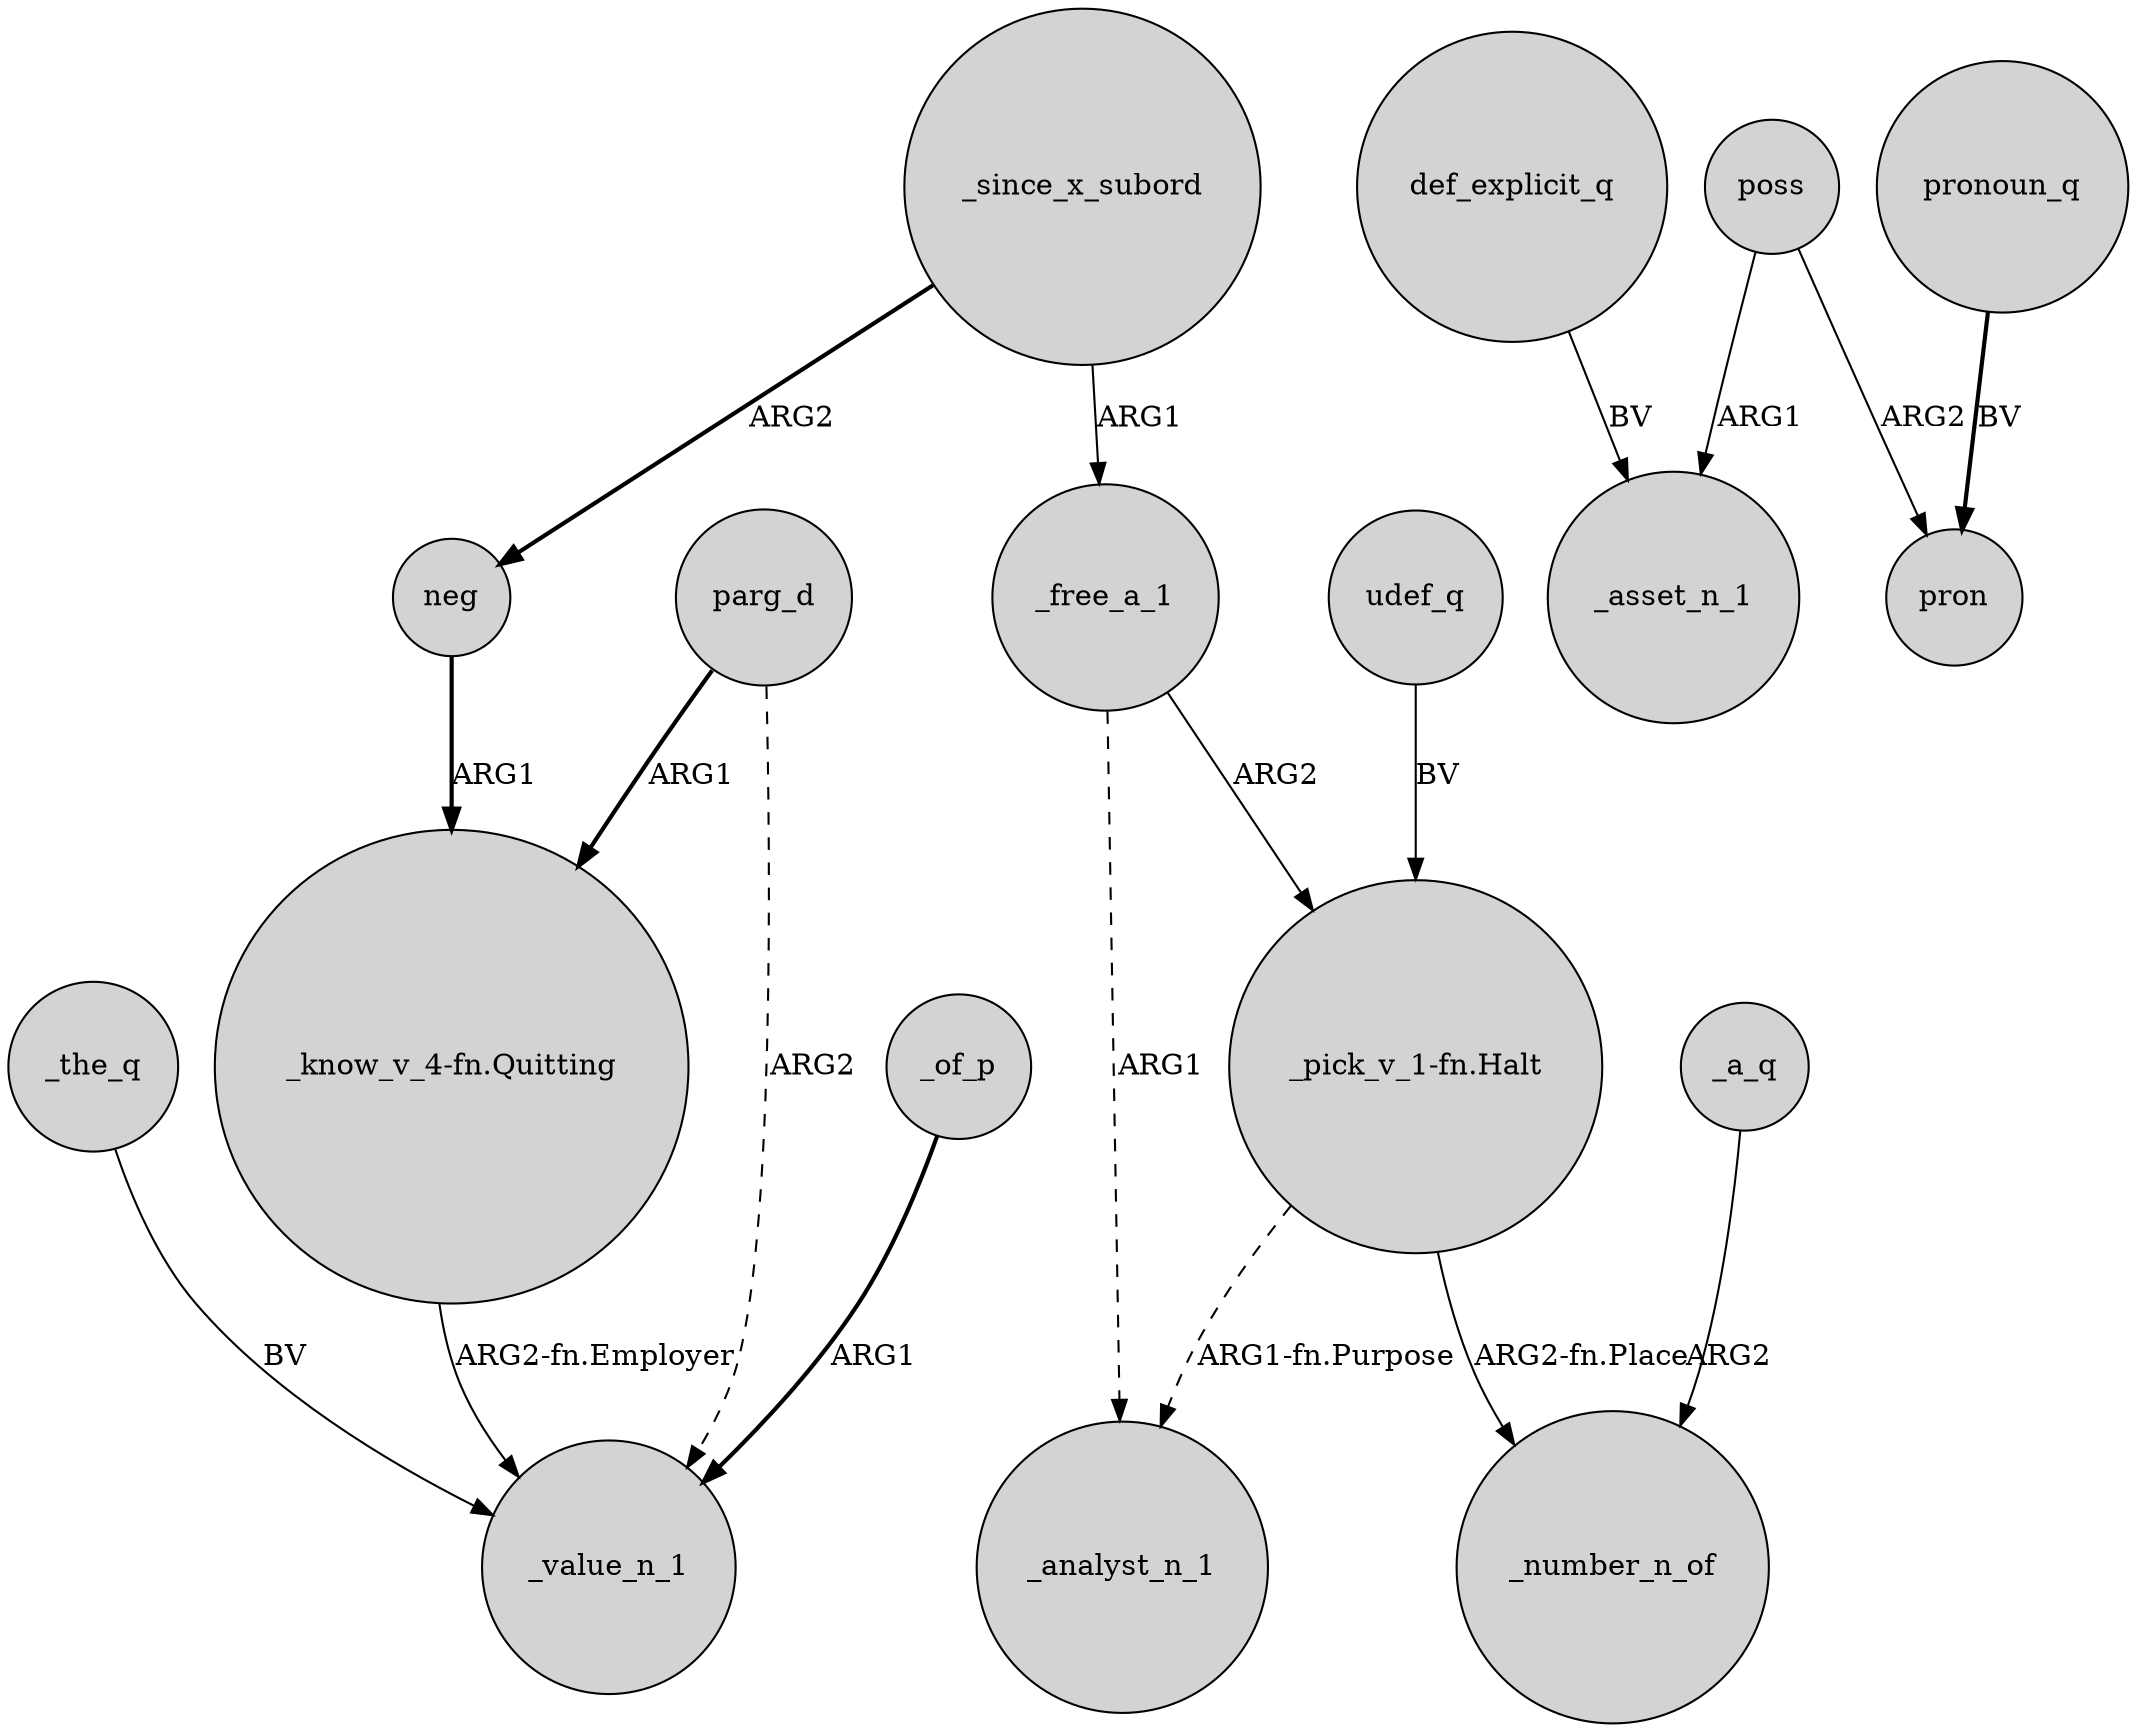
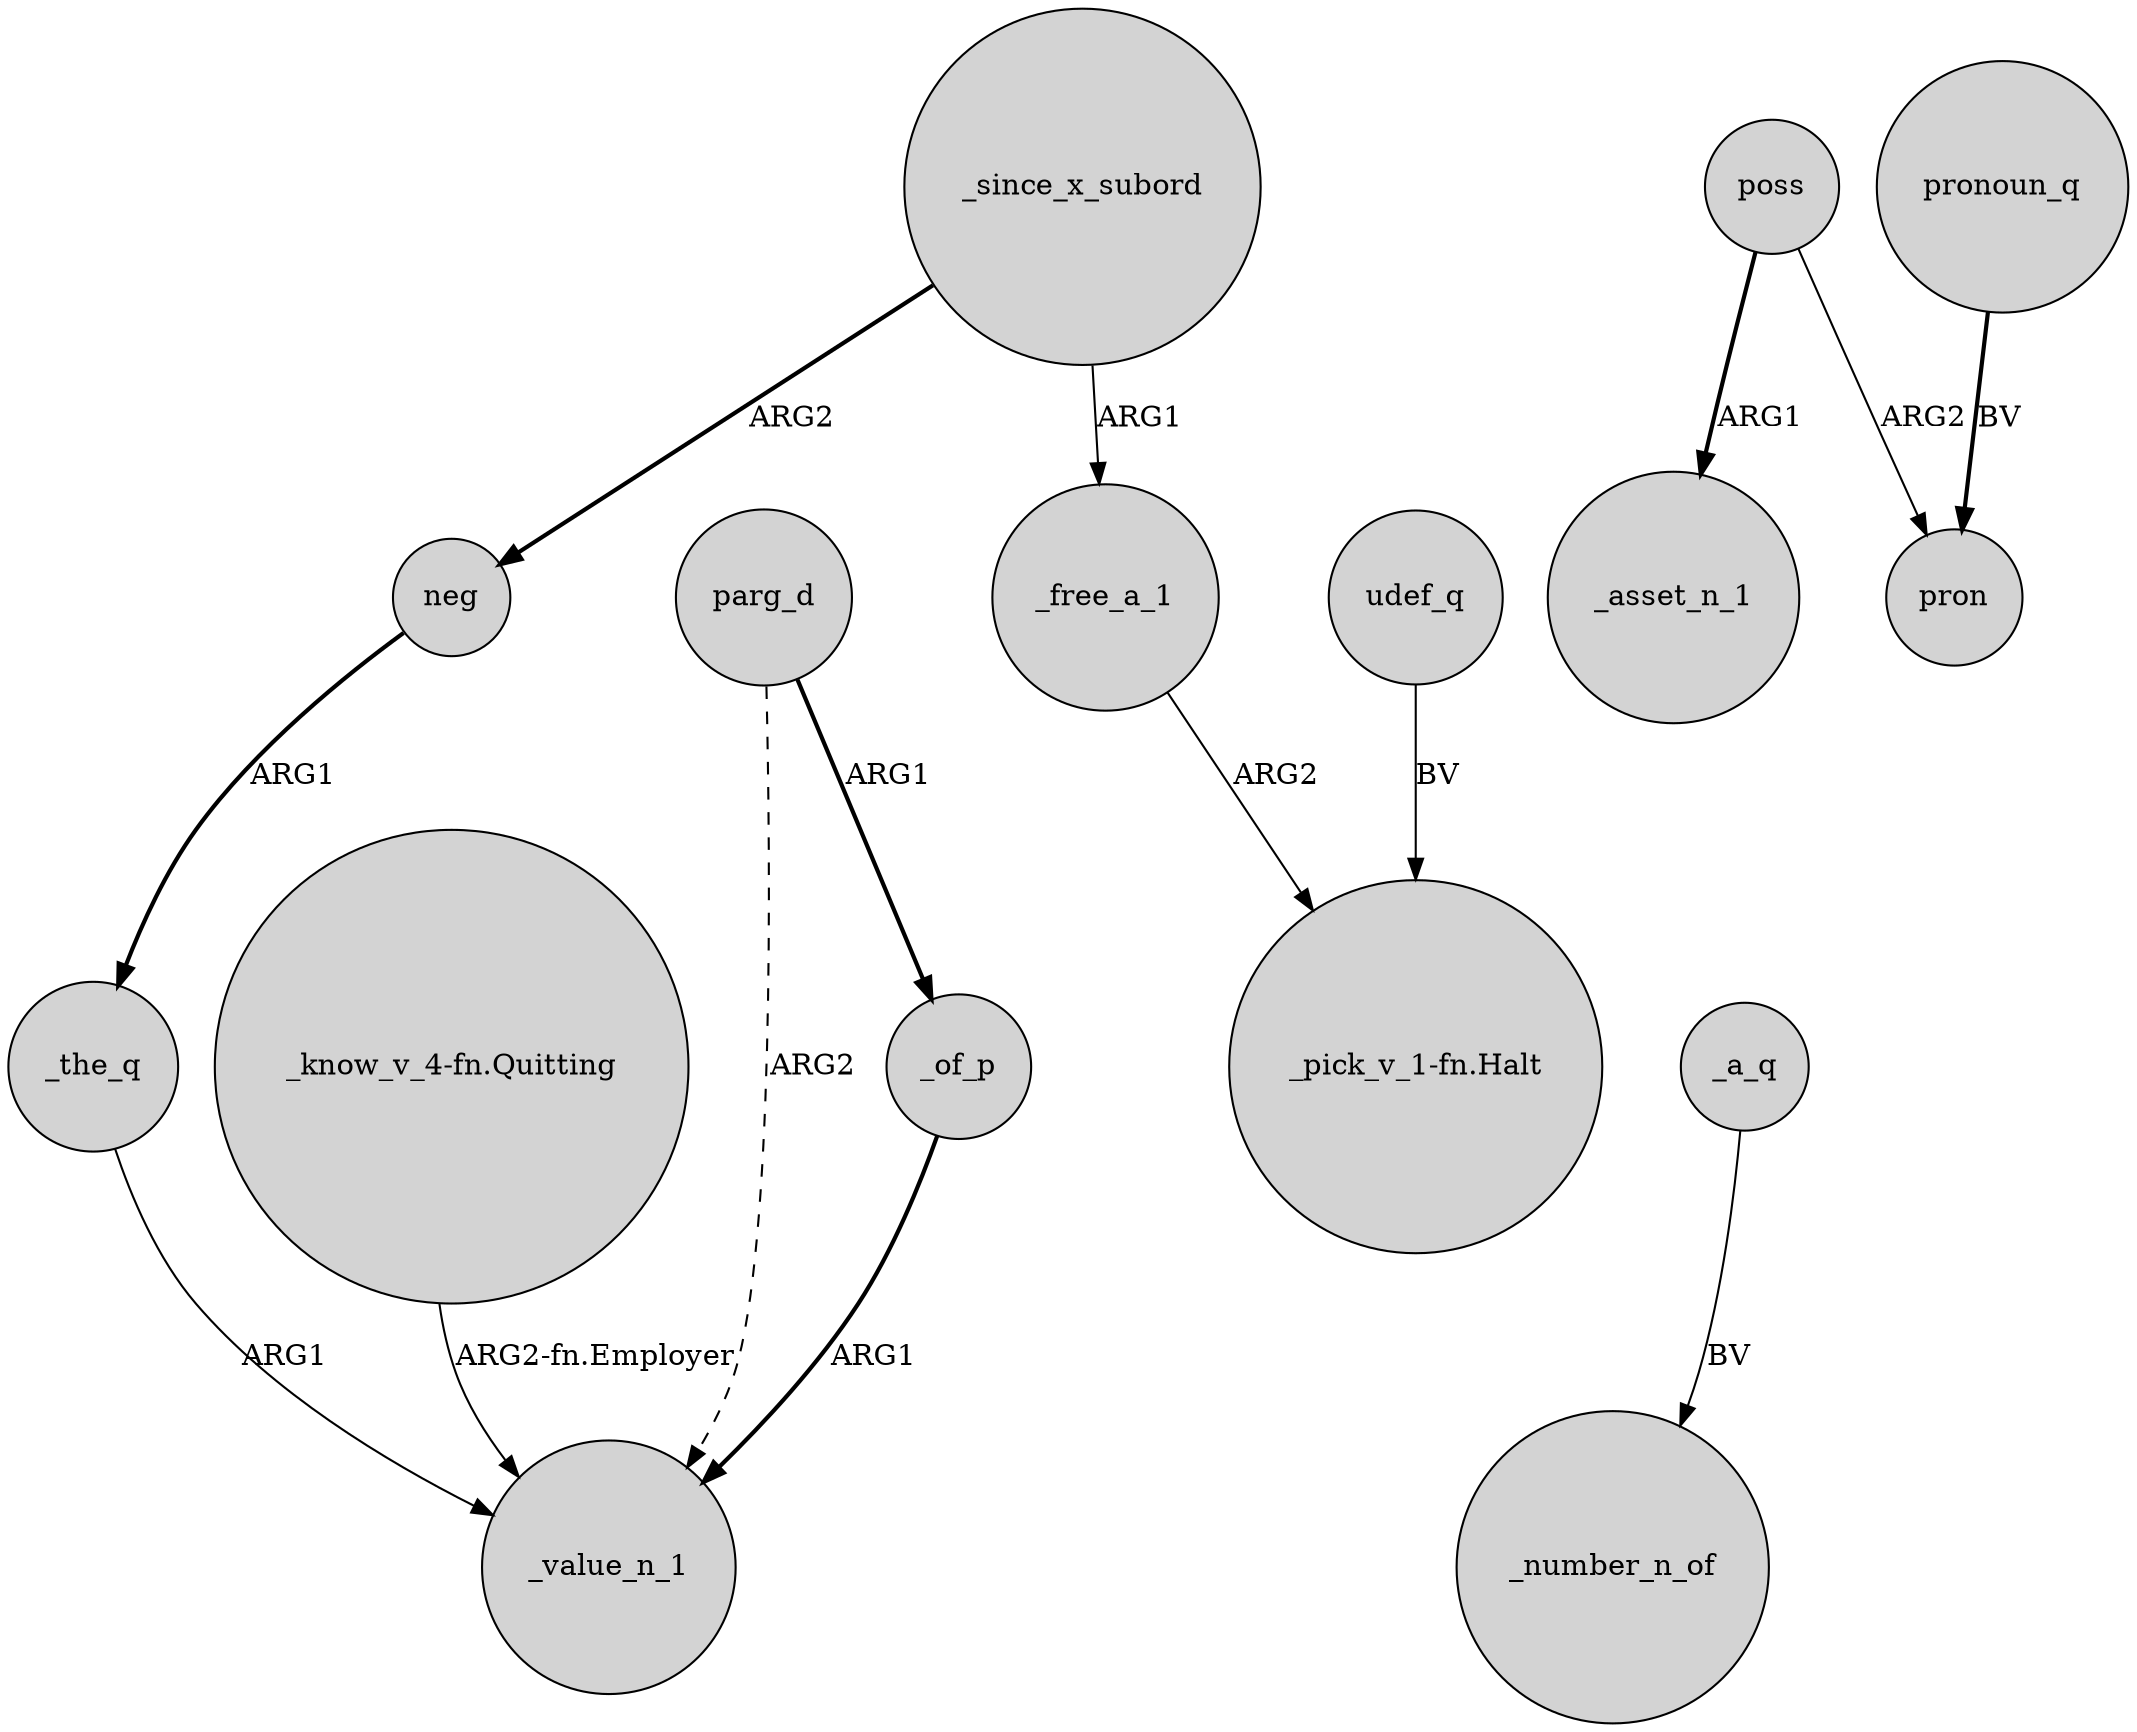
node "def_explicit_q": removed
edge "poss" -> "_asset_n_1": style solid -> bold
edge "neg" -> "_know_v_4-fn.Quitting": now "neg" -> "_the_q"
edge "parg_d" -> "_know_v_4-fn.Quitting": now "parg_d" -> "_of_p"
edge "_pick_v_1-fn.Halt" -> "_number_n_of": removed, label "ARG2-fn.Place"
edge "_the_q" -> "_value_n_1": label "BV" -> "ARG1"
edge "_a_q" -> "_number_n_of": label "ARG2" -> "BV"
node "_analyst_n_1": removed
